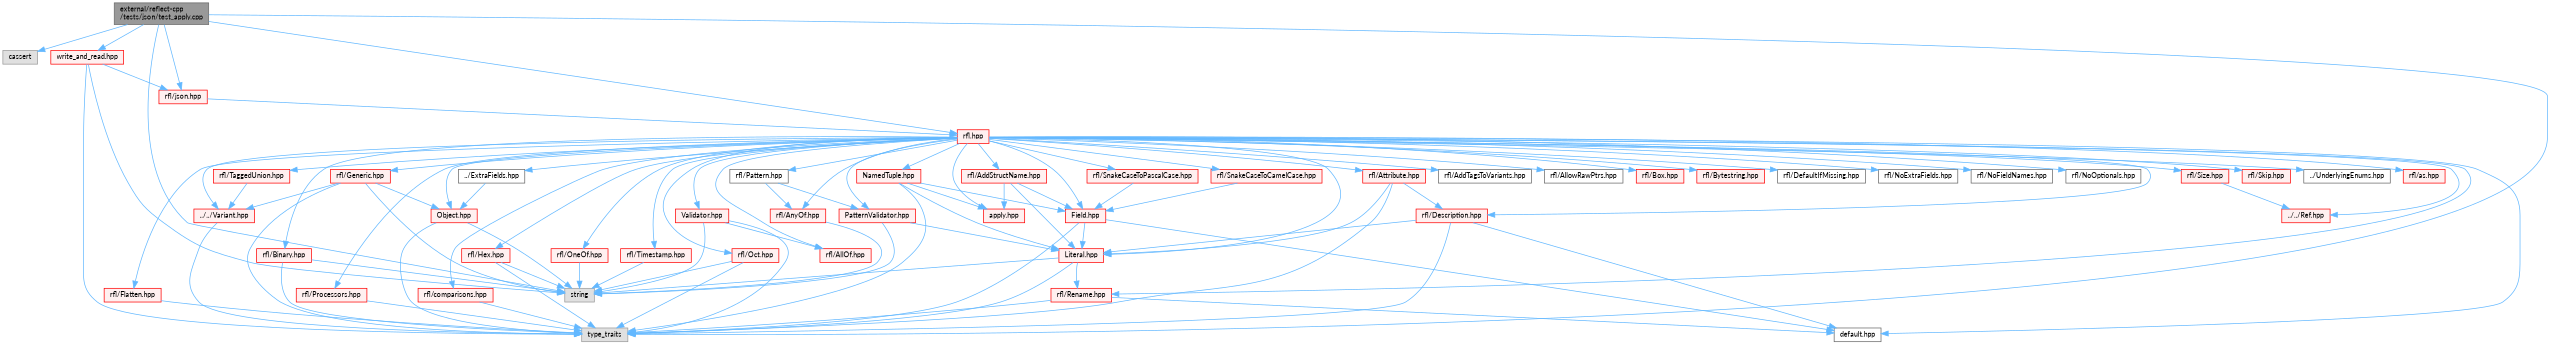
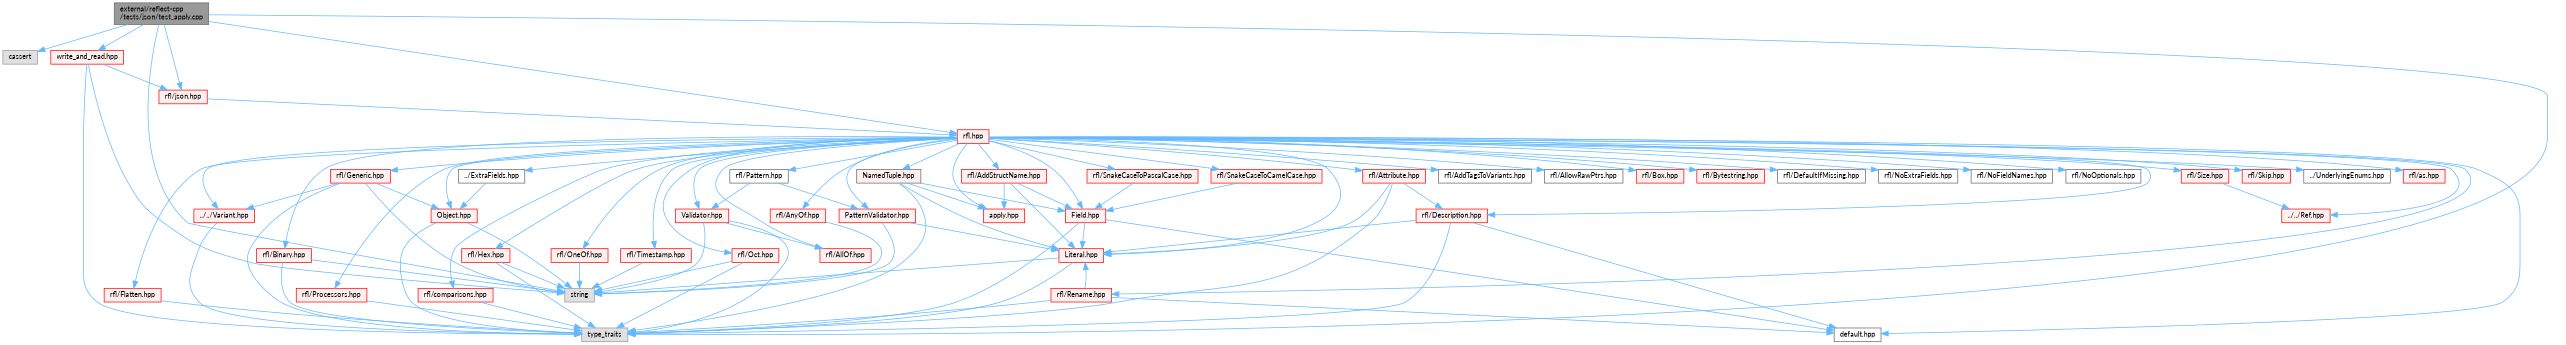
node "rfl/TaggedUnion.hpp": removed
node "NamedTuple.hpp": color red -> grey40
edge "rfl/Pattern.hpp" -> "rfl/AnyOf.hpp": now "rfl/Pattern.hpp" -> "Validator.hpp"
edge "Literal.hpp" -> "rfl/Rename.hpp": reversed
